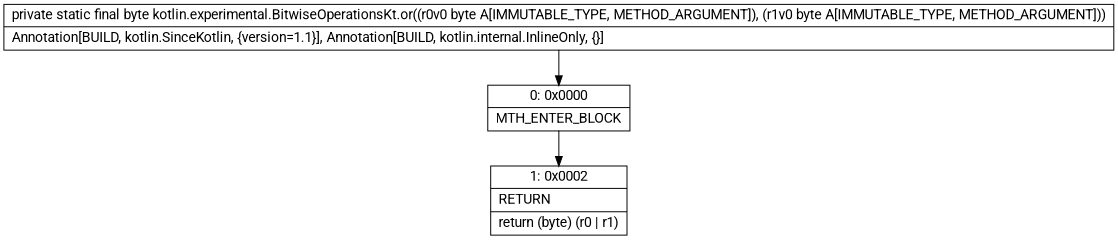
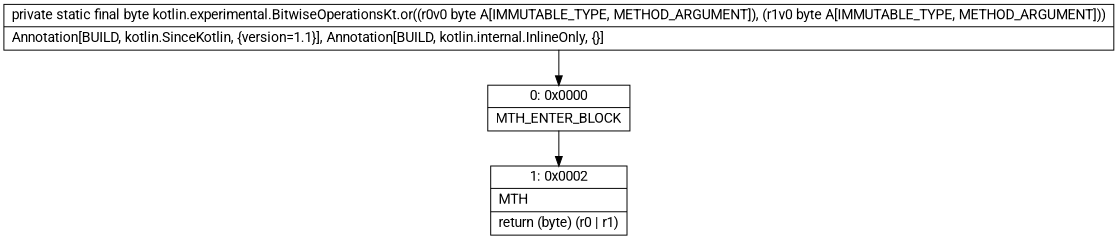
node "1: 0x0002": text "RETURN" -> "MTH"
